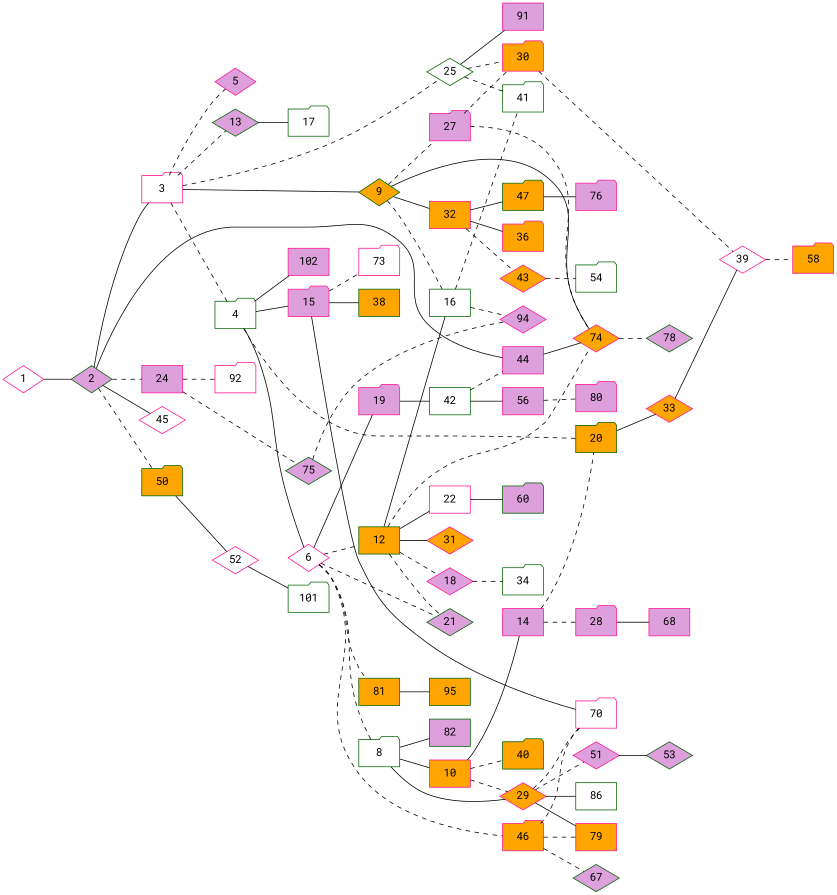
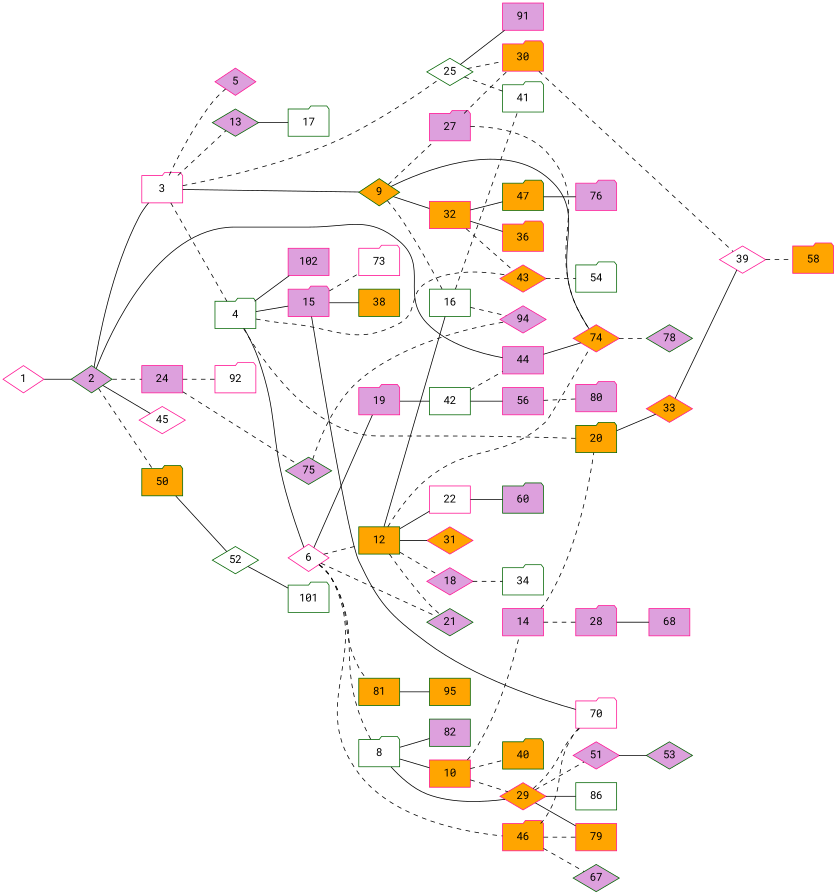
edge "43" -- "4": added
node "52": color deeppink -> darkgreen
edge "14" -- "10": style solid -> dashed
